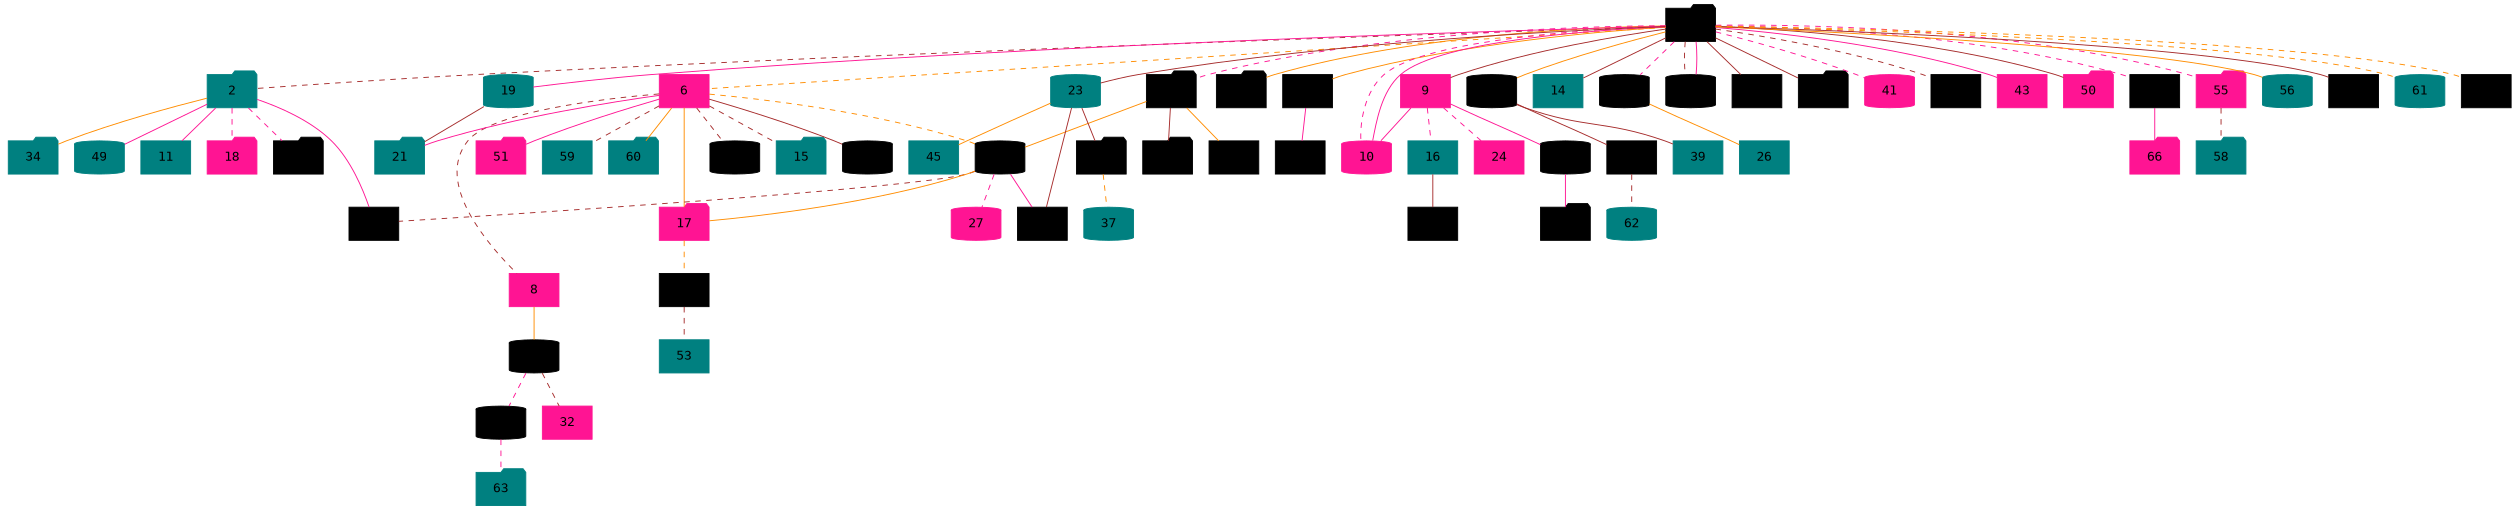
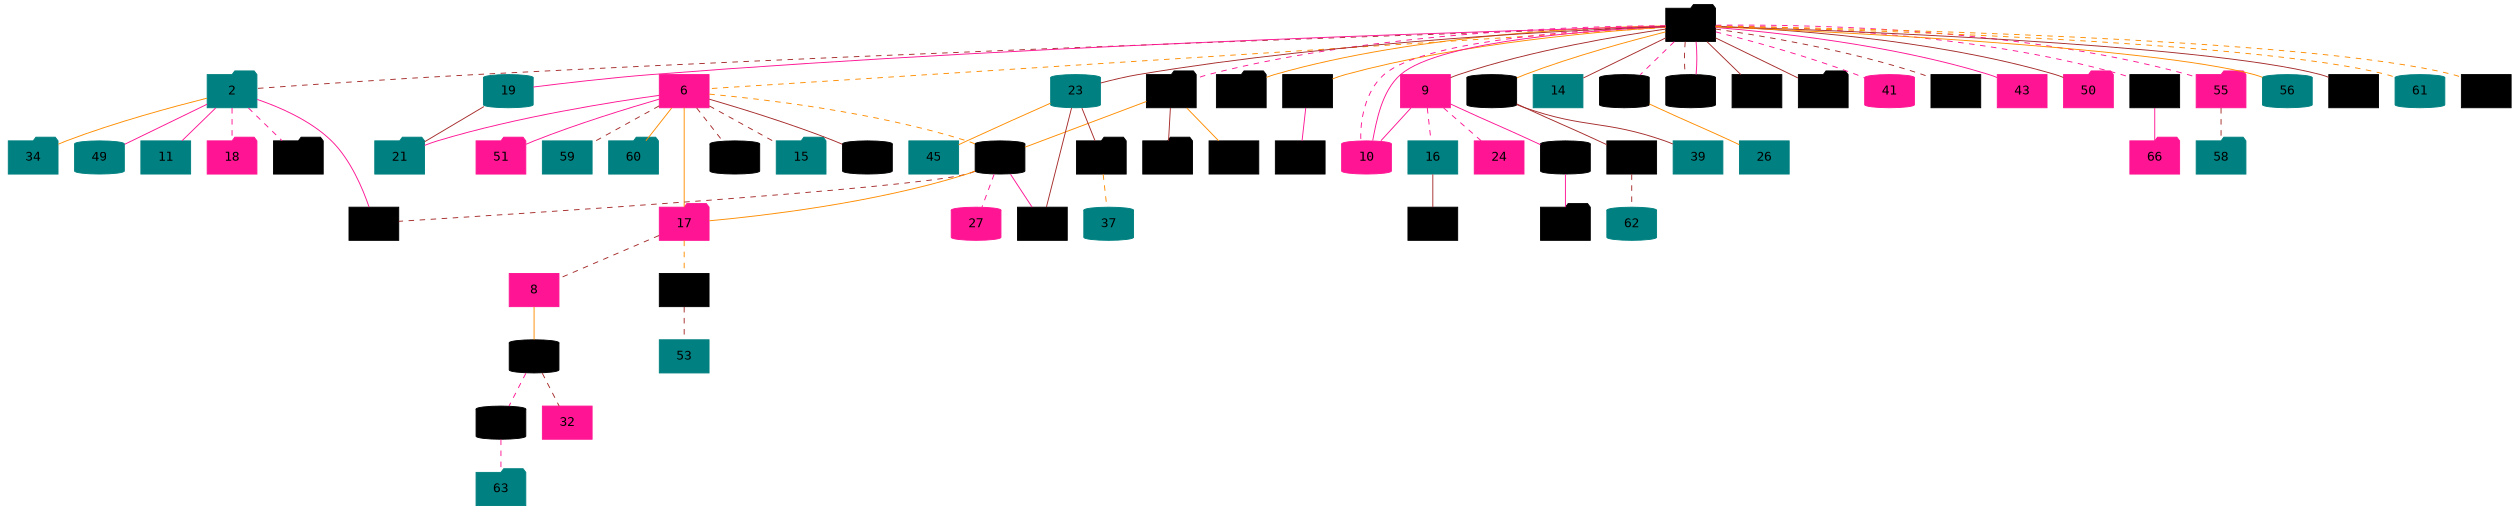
edge "6" -- "8": now "17" -- "8"
